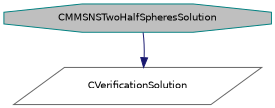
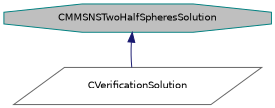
edge "CMMSNSTwoHalfSpheresSolution" -> "CVerificationSolution": reversed
